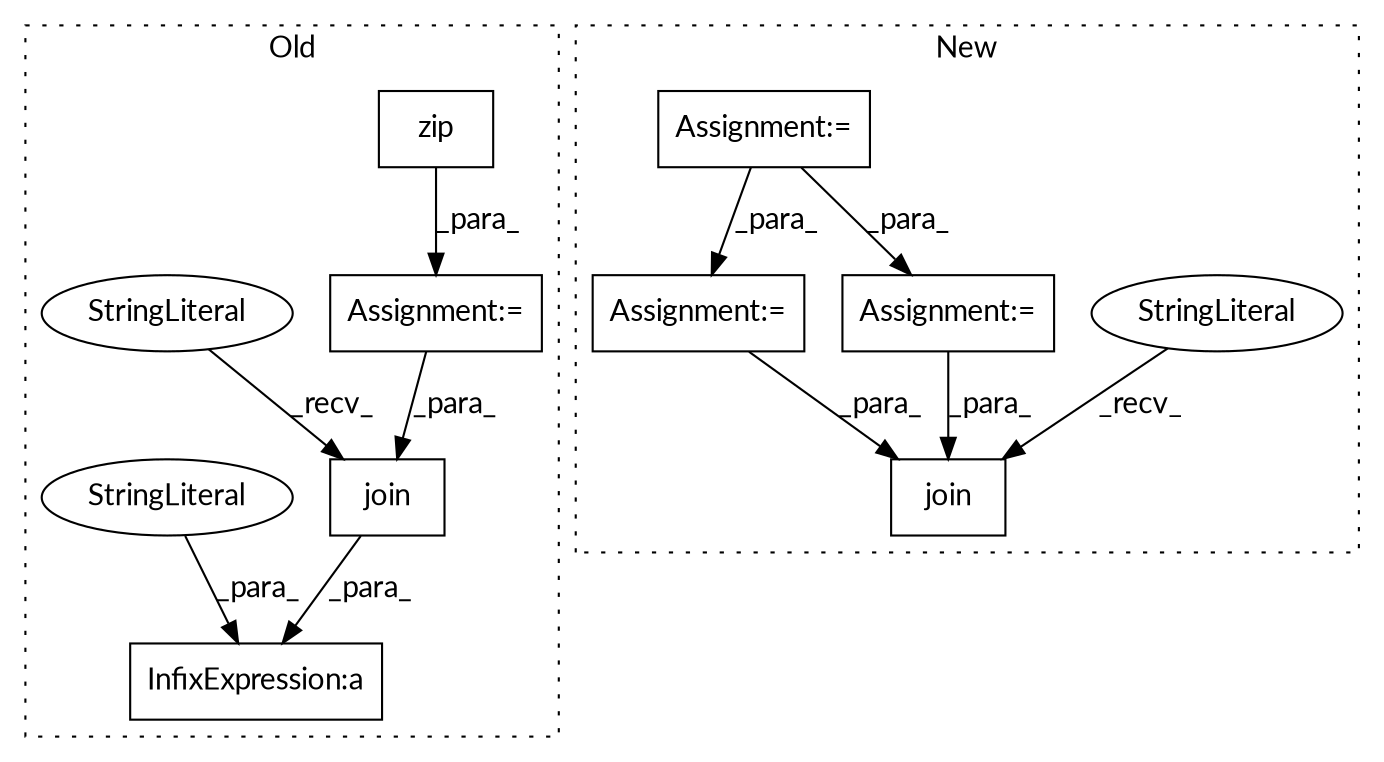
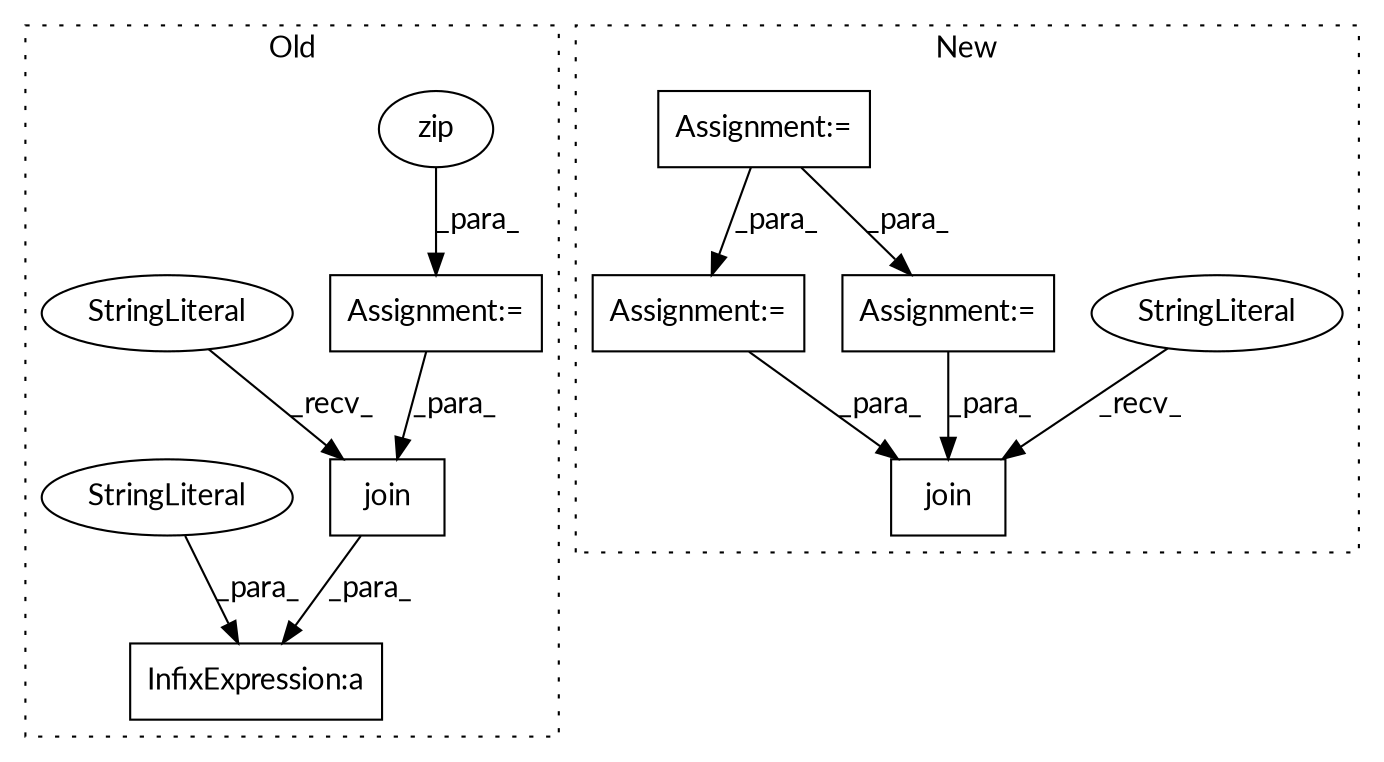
node "zip": shape box -> ellipse
